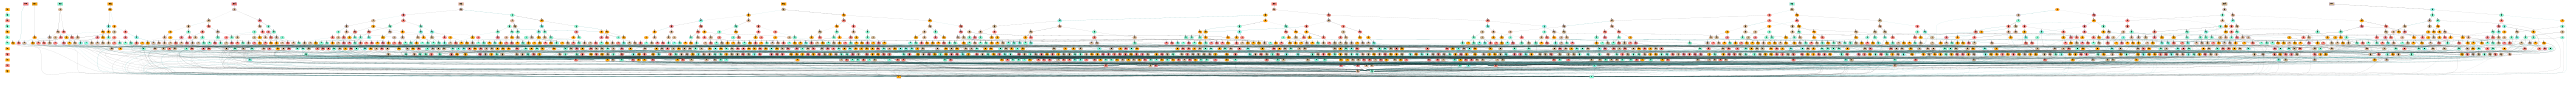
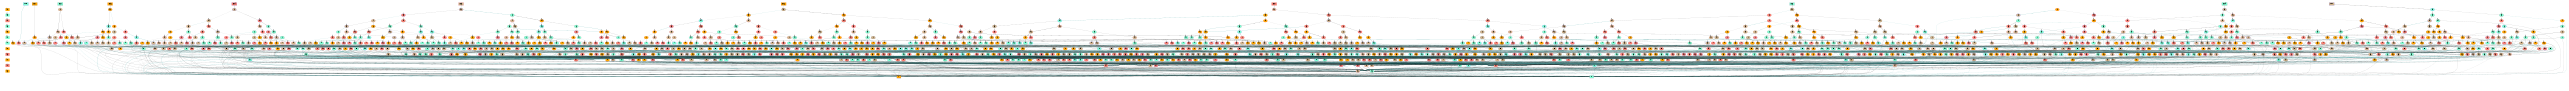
node "m00": fillcolor salmon -> aquamarine
node "m09": fillcolor tan -> aquamarine
